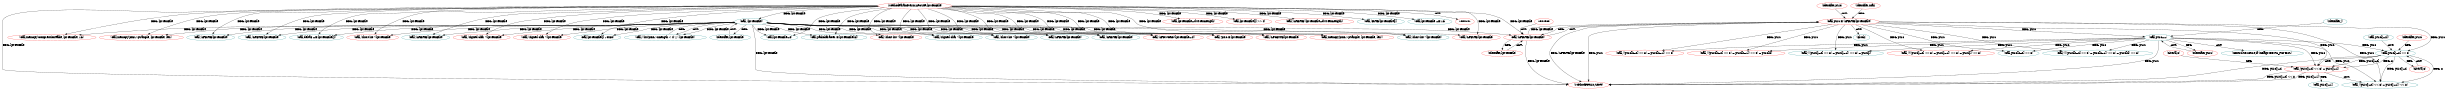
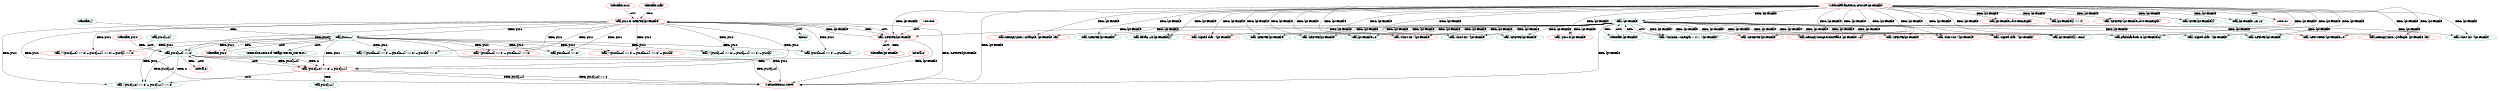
node "(Call,(pSrc[k+2] << 8) + pSrc[k+1])": added
